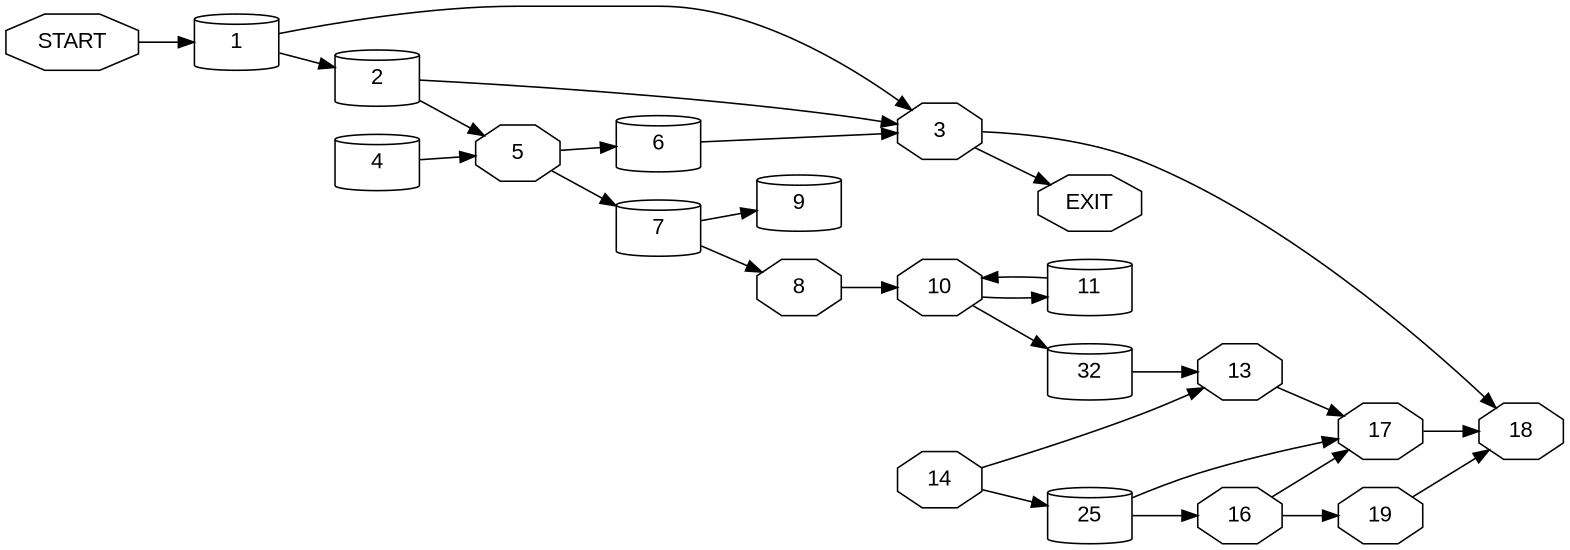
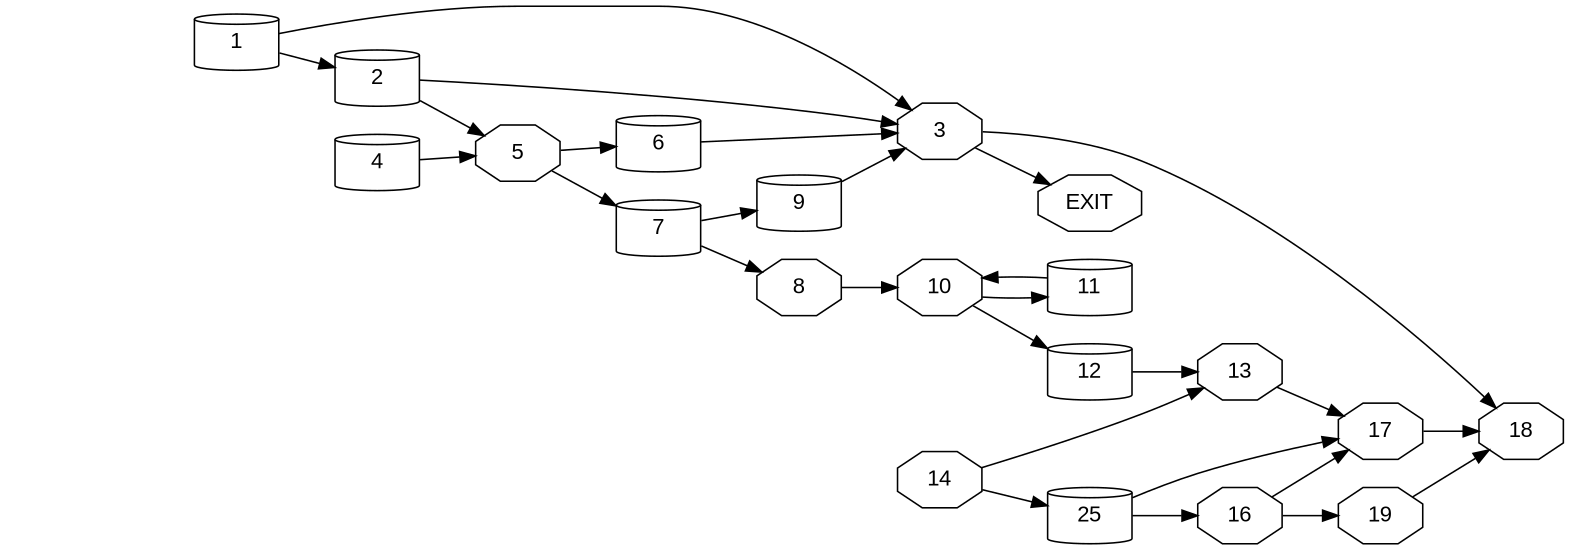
node "START": removed
edge "9" -> "3": added
node "32": label "32" -> "12"
